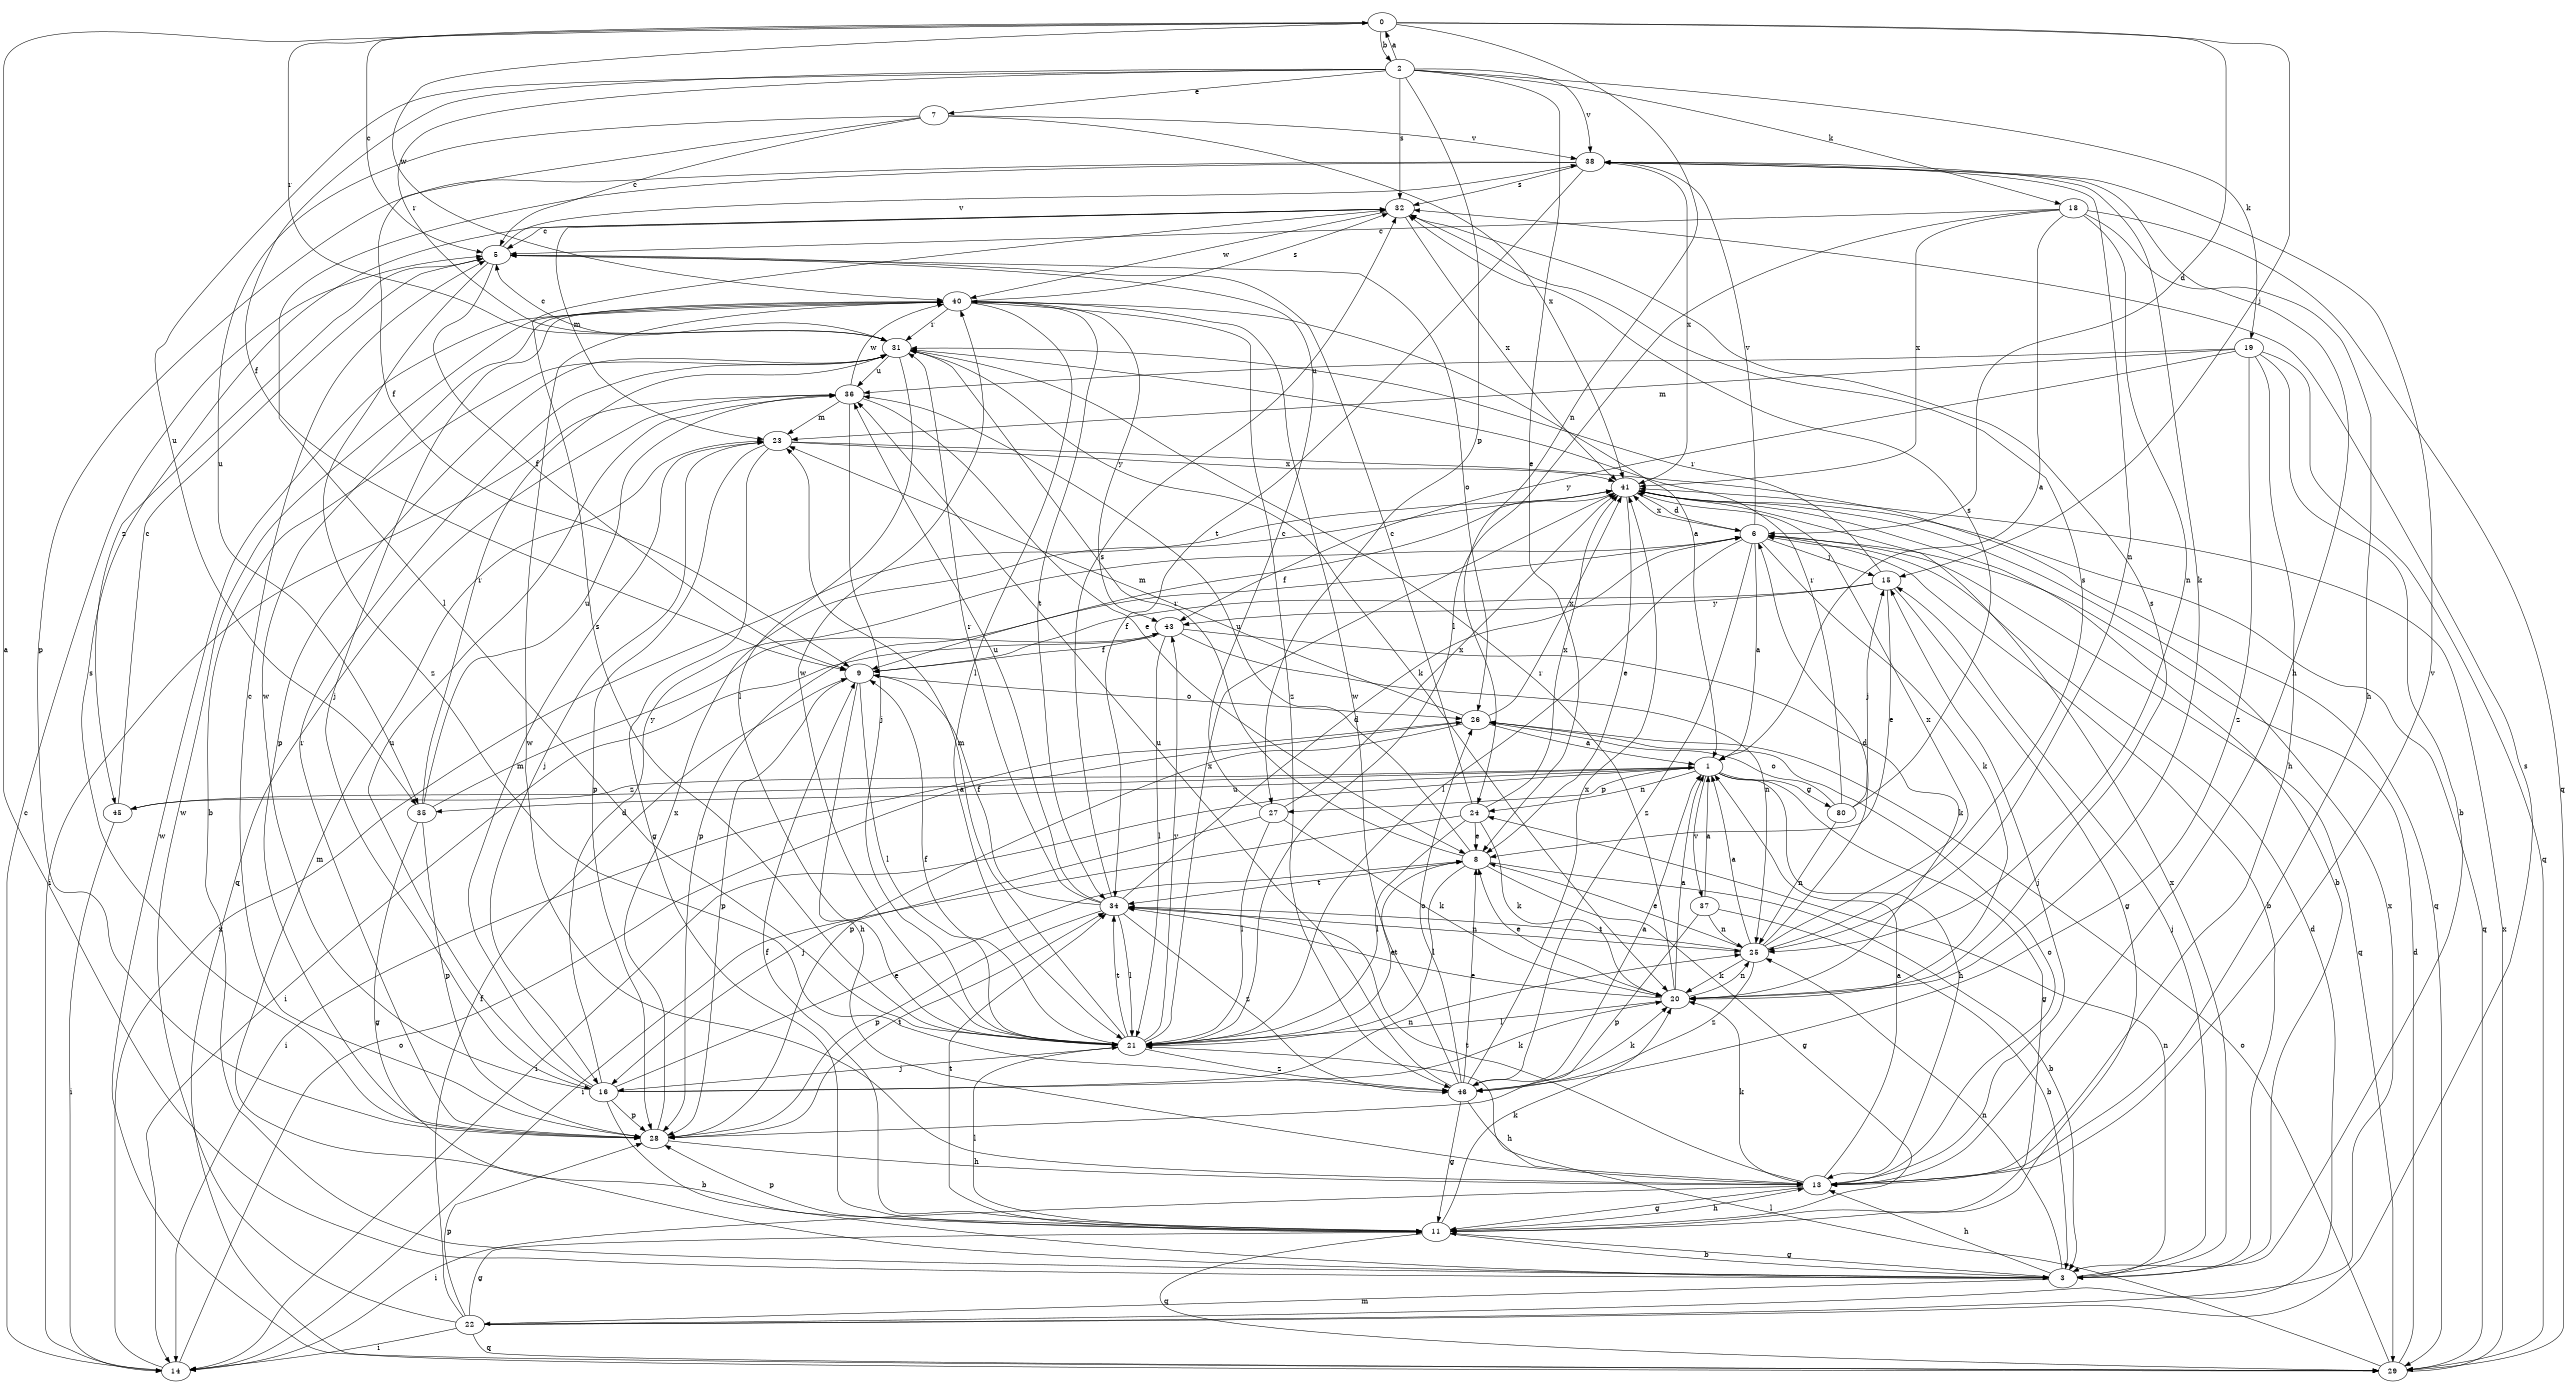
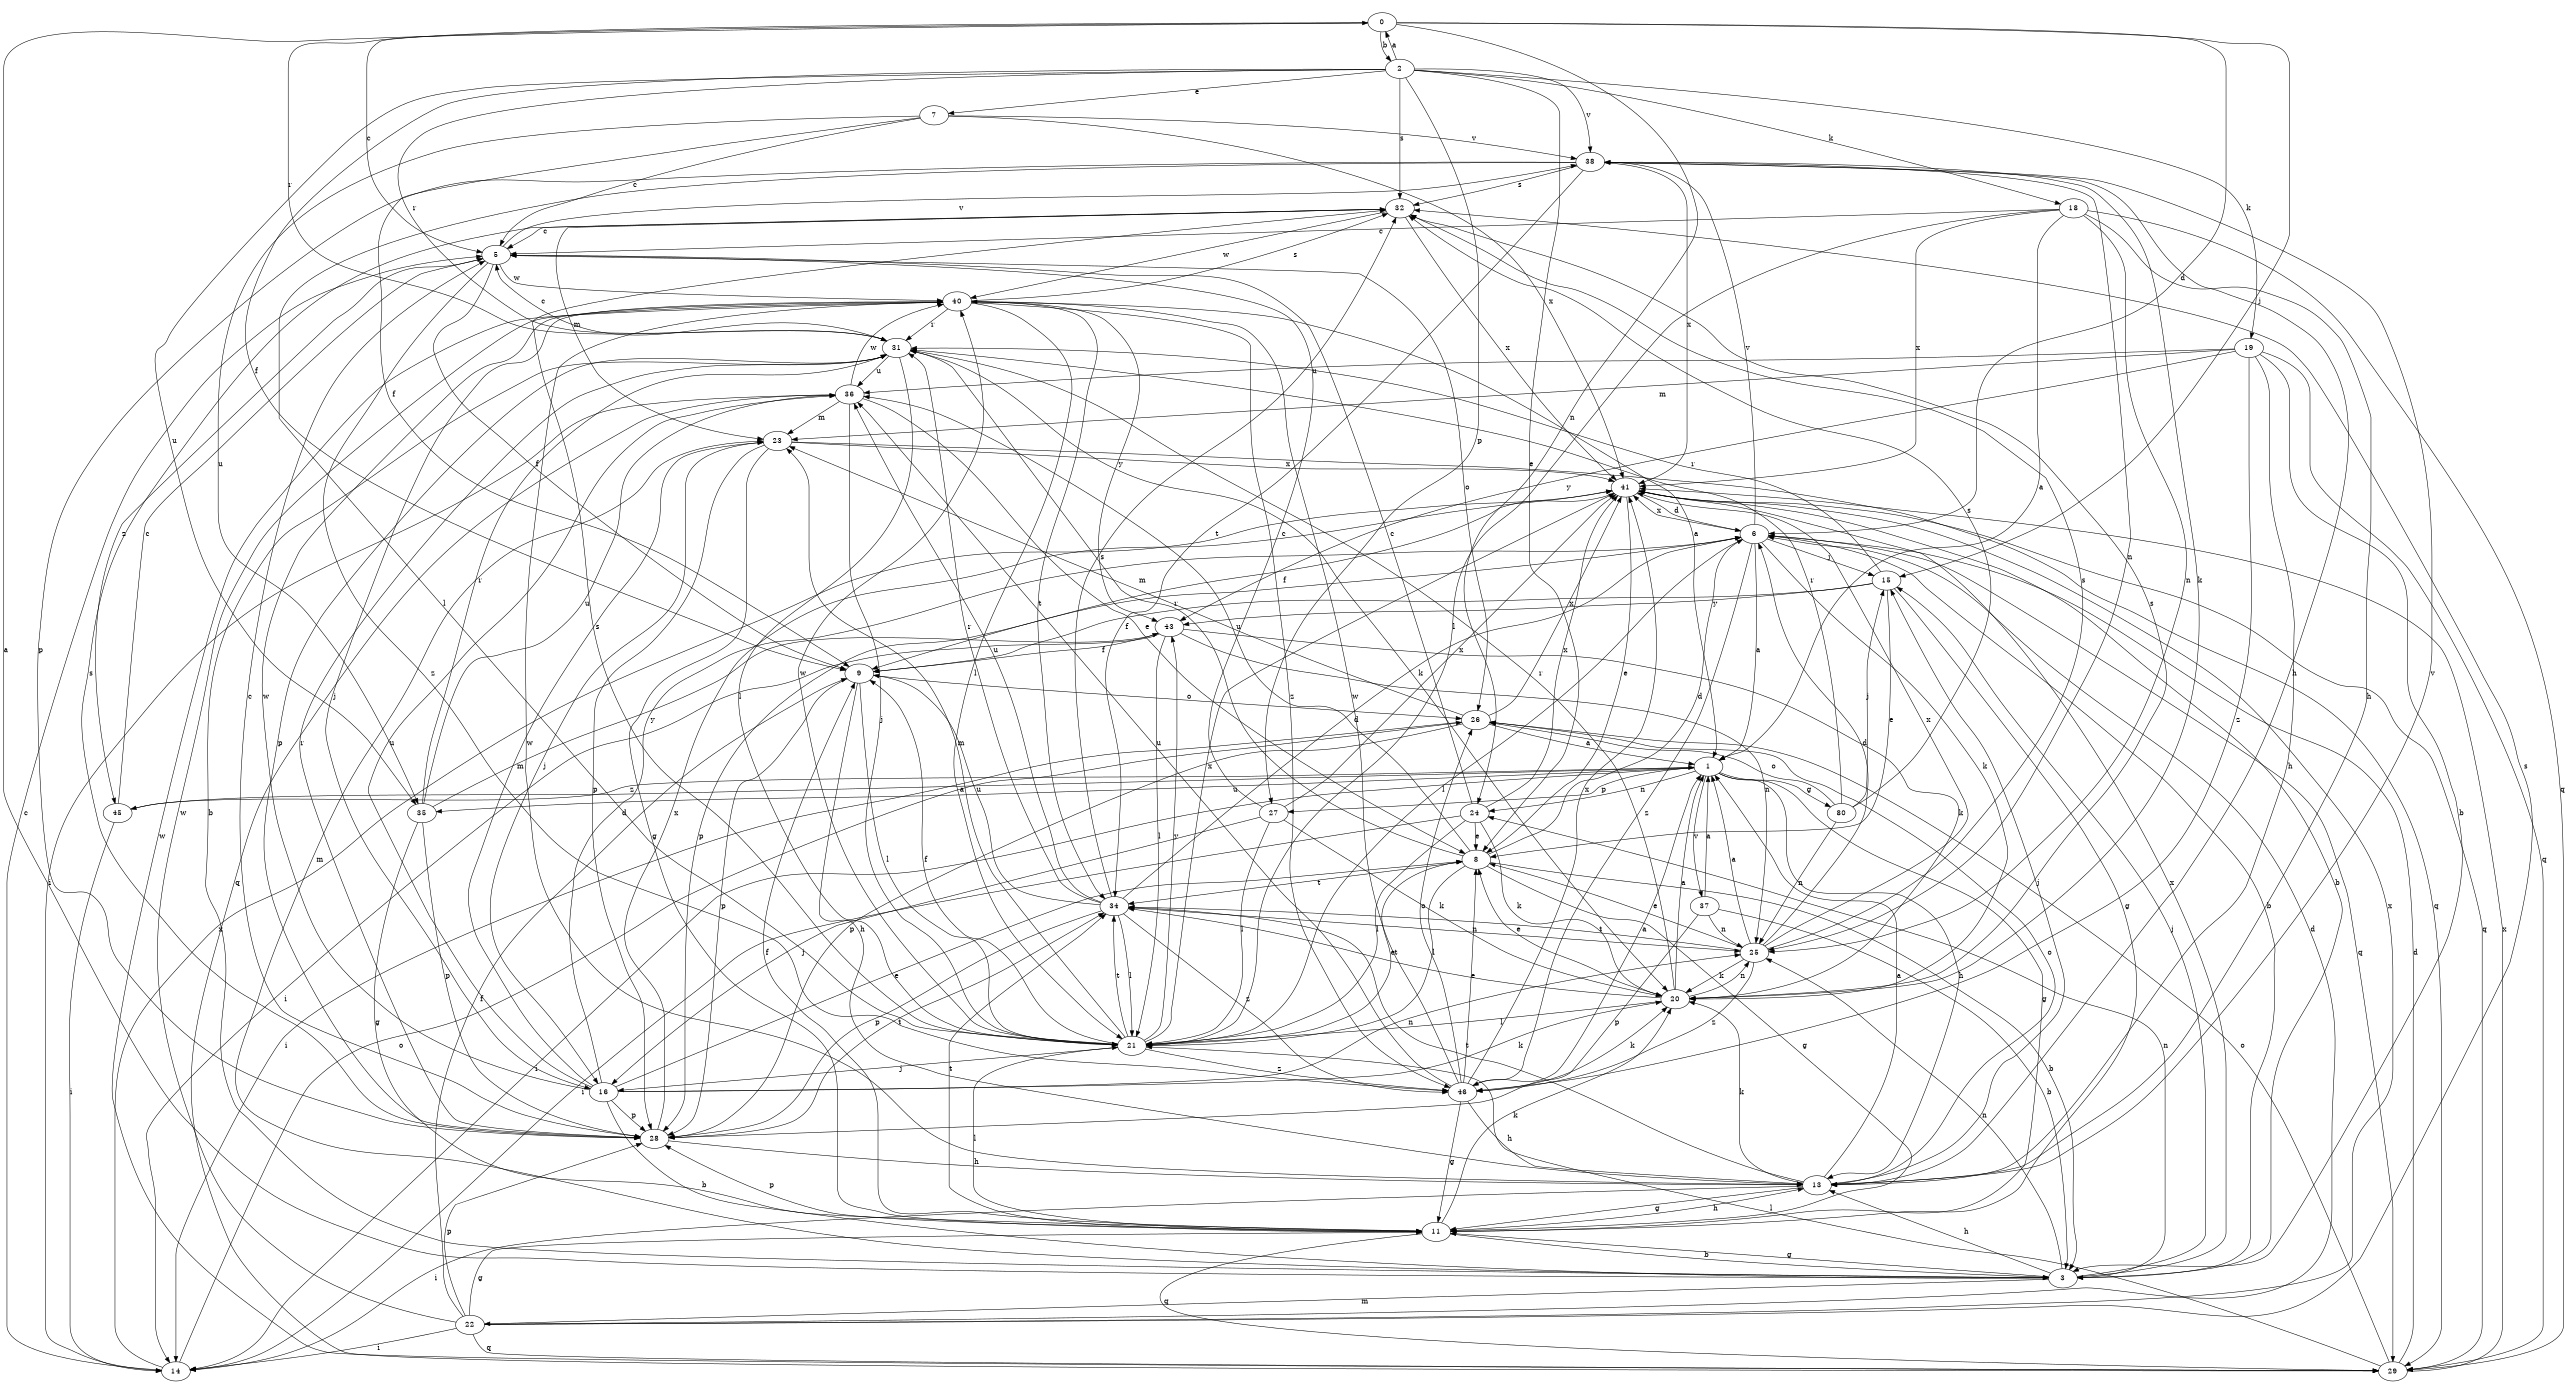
edge "0" -> "40": now "5" -> "40"
edge "8" -> "6": added, label "d"
edge "34" -> "9": label "f" -> "u"
